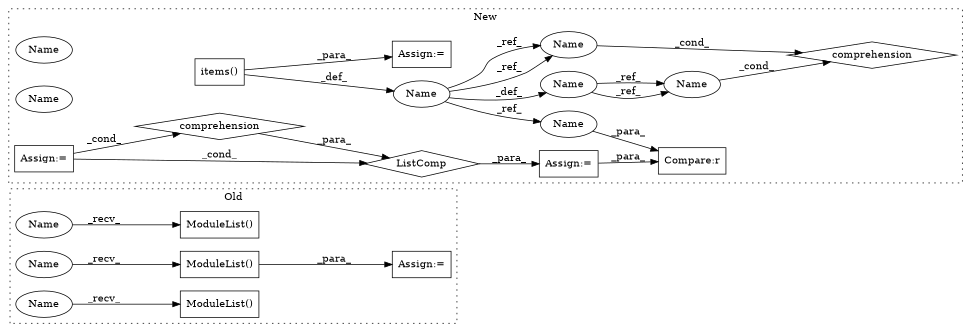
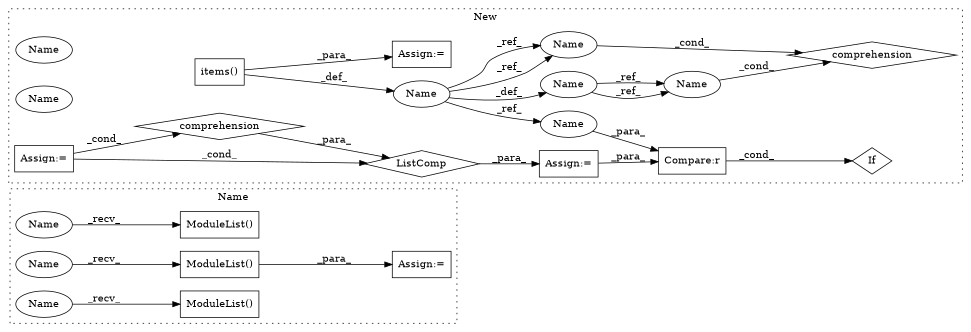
node "If": added
cluster "Old": label "Old" -> "Name"
